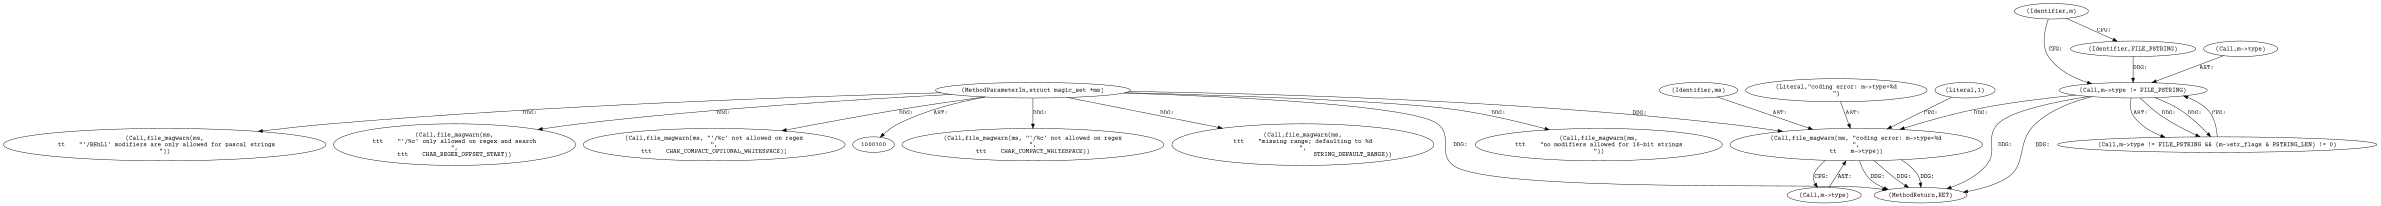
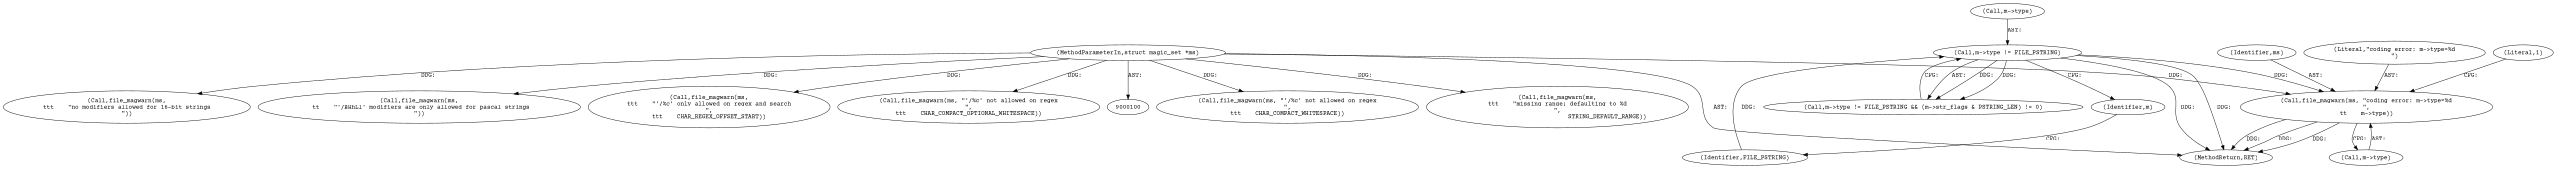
edge "(Identifier,m)" -> "(Call,m->type != FILE_PSTRING)": reversed
node "1000100": label "1000100" -> "9000100"
edge "(MethodParameterIn,struct magic_set *ms)" -> "(MethodReturn,RET)": label "DDG: " -> "AST: "
